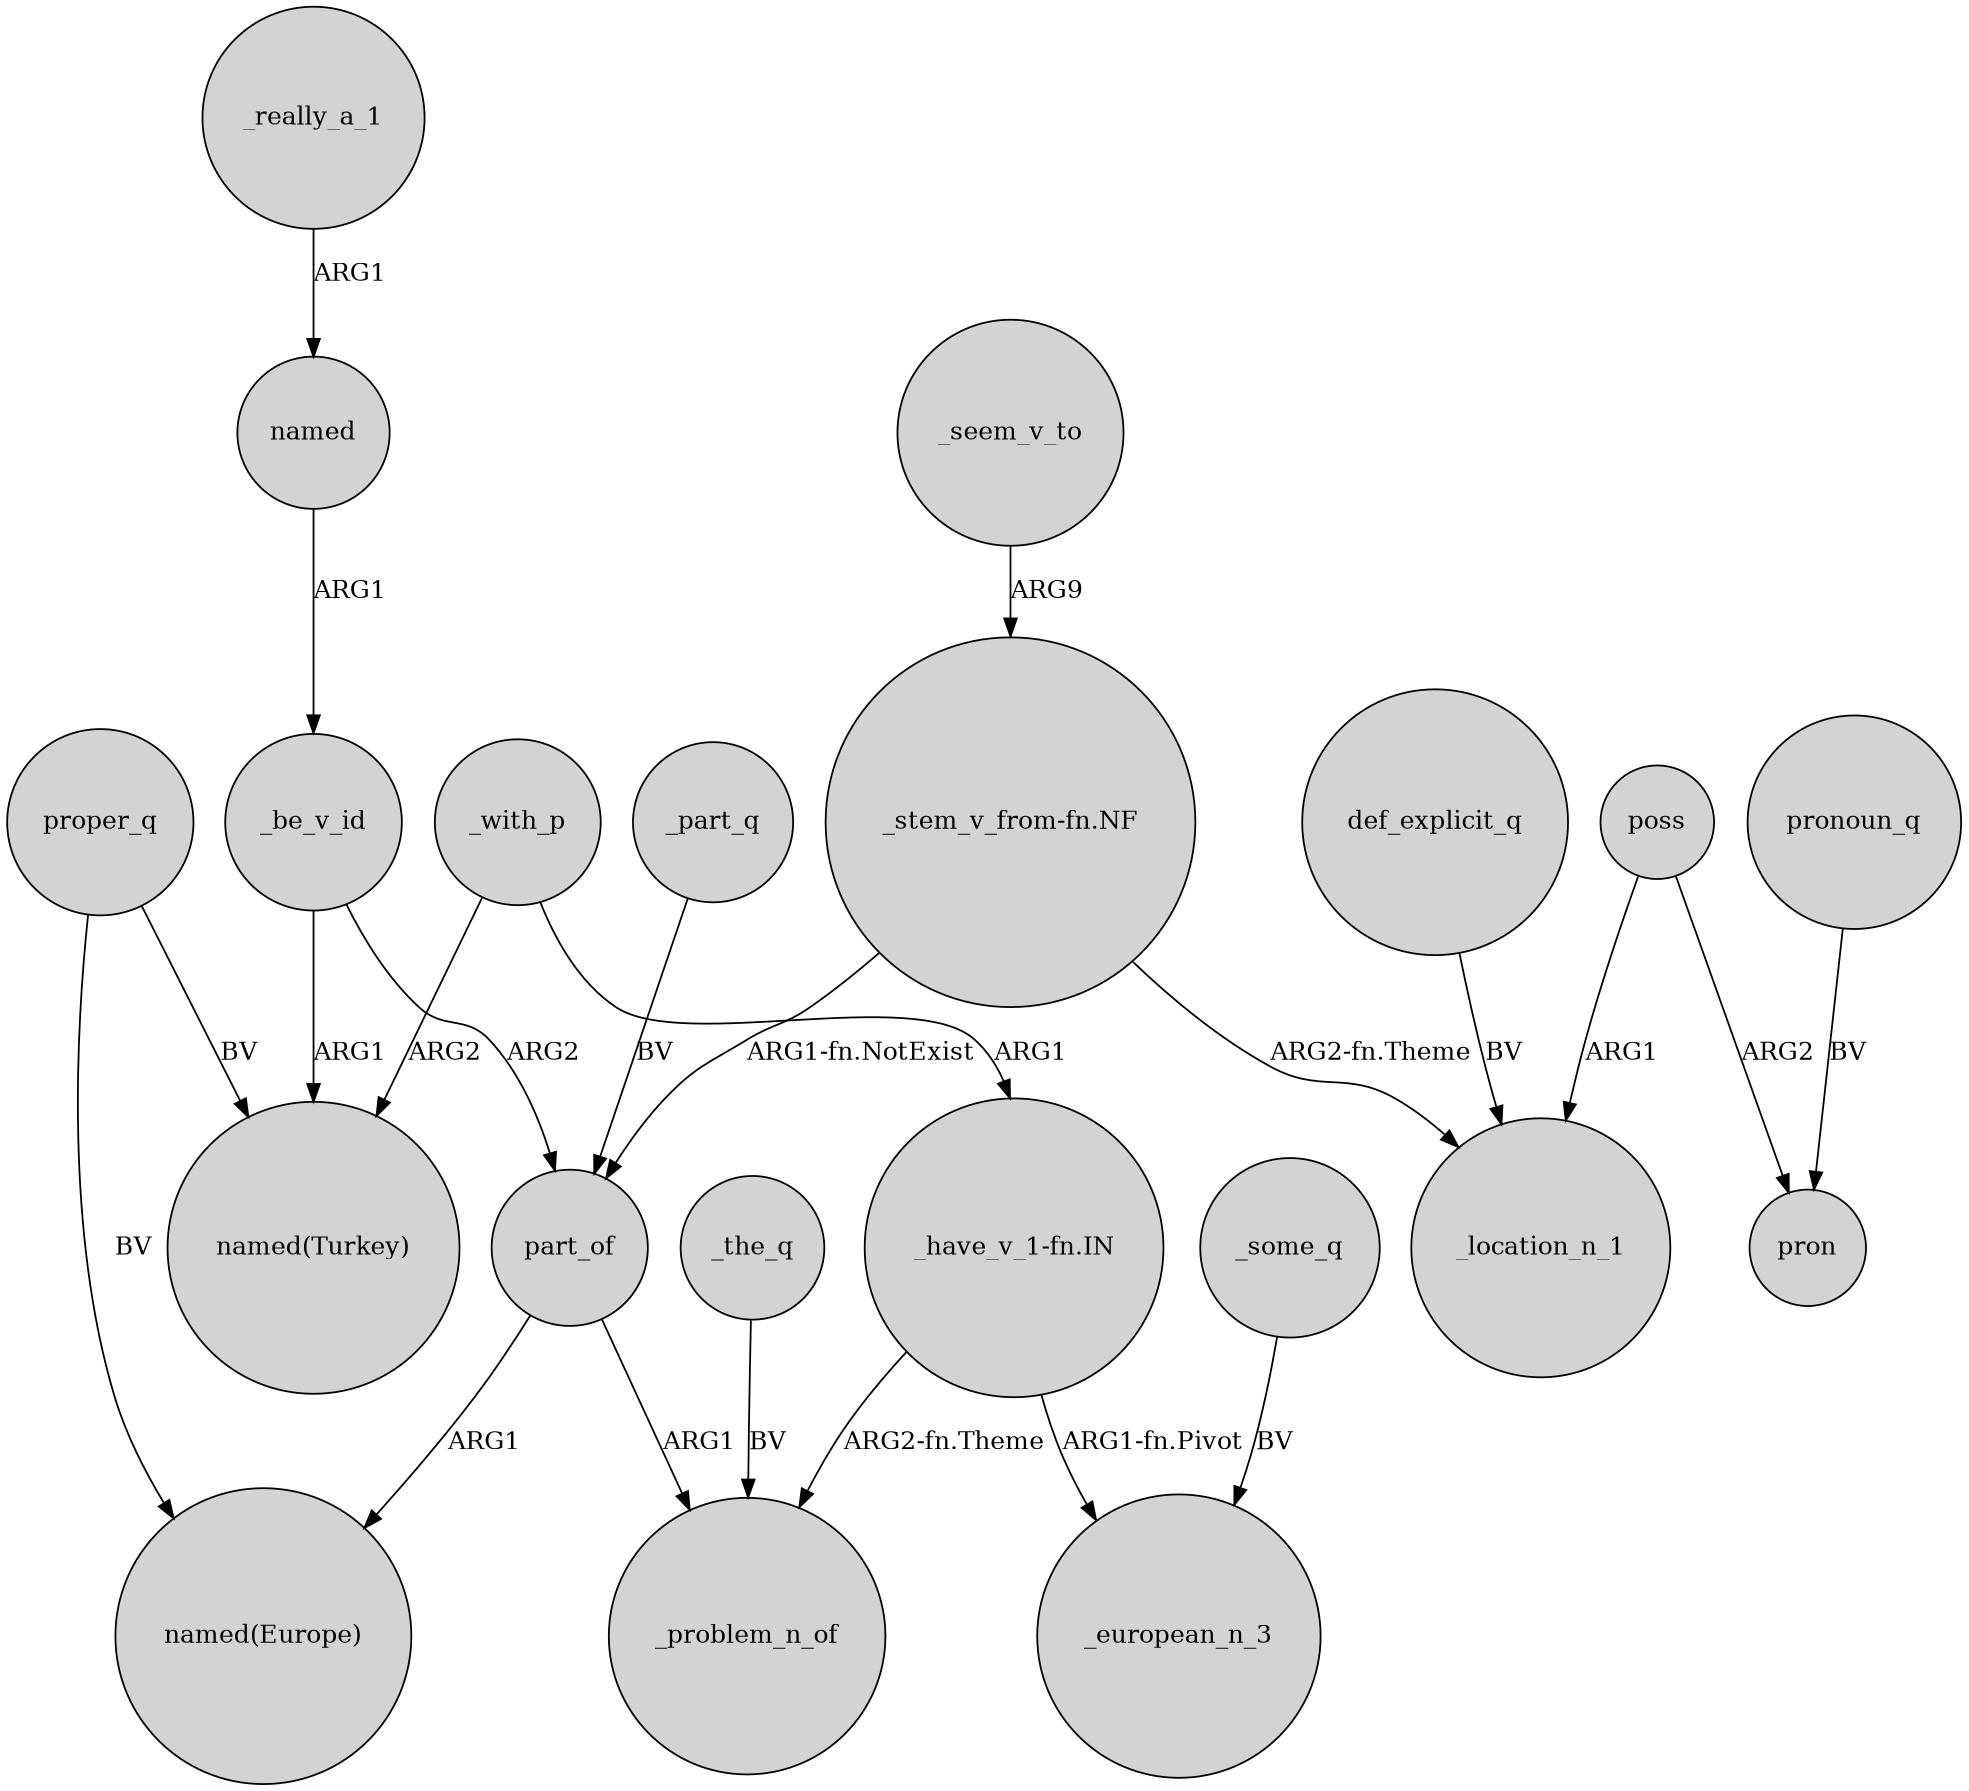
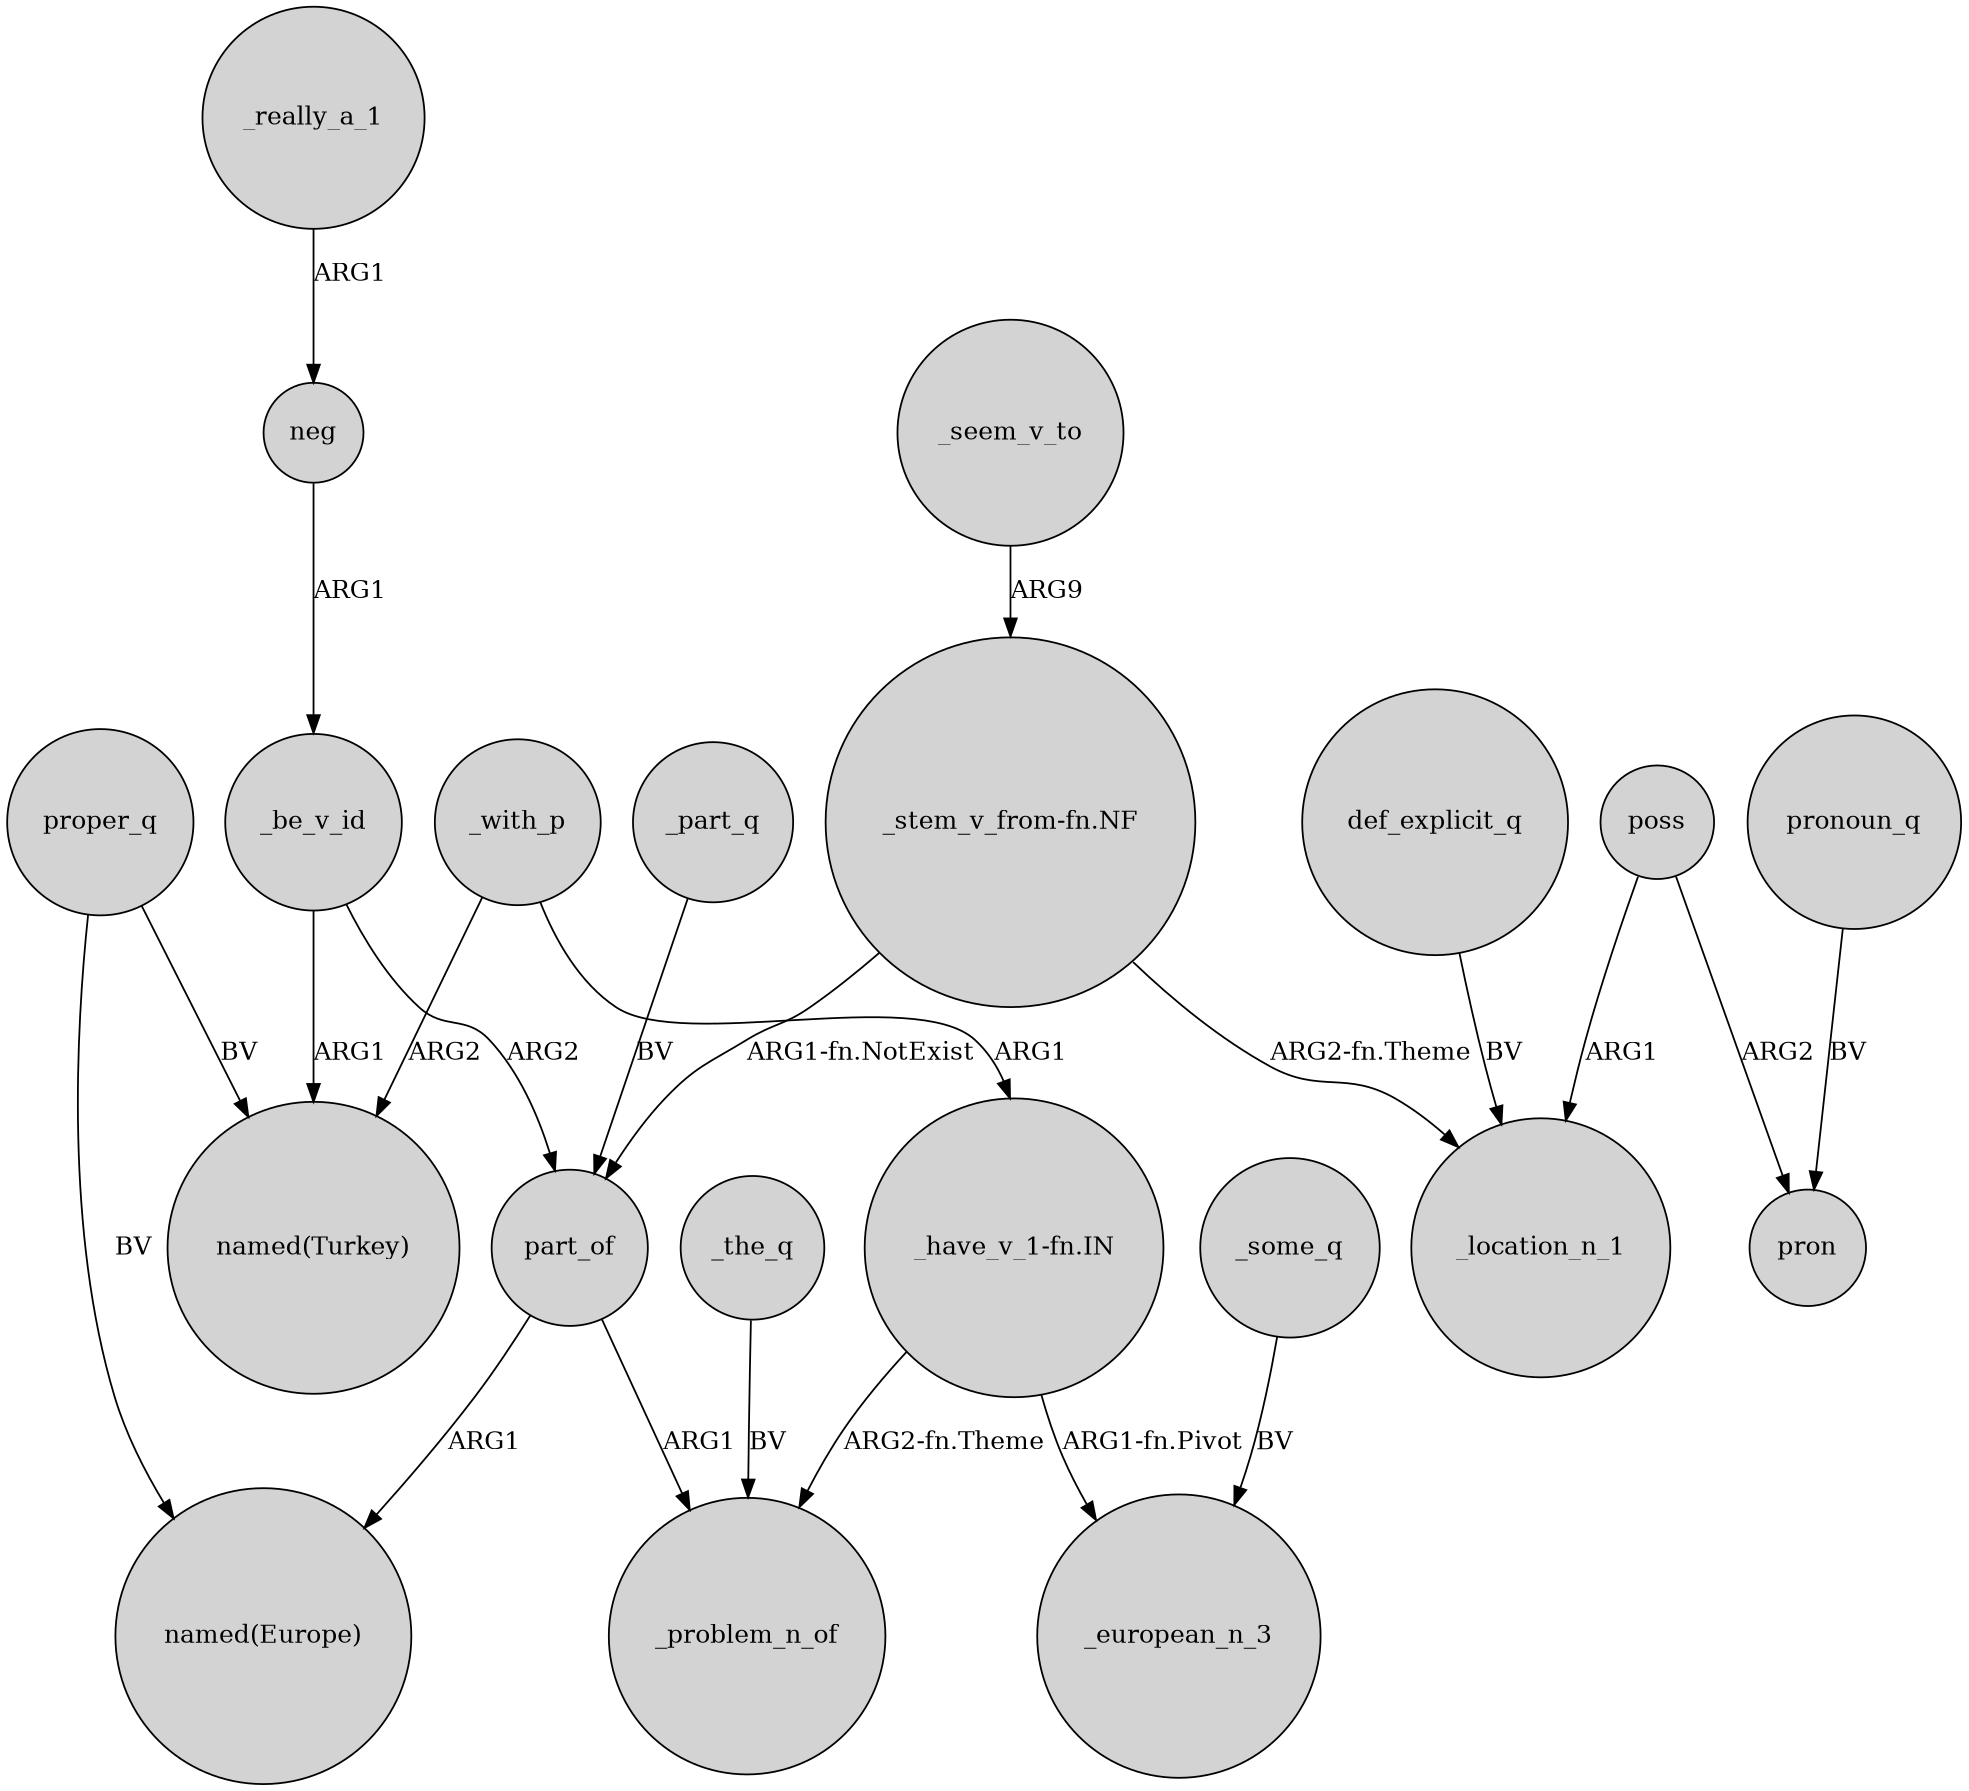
node "named": label "named" -> "neg"
